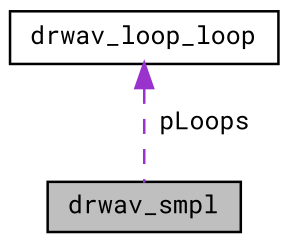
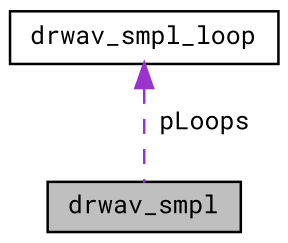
node "drwav_loop_loop": label "drwav_loop_loop" -> "drwav_smpl_loop"
